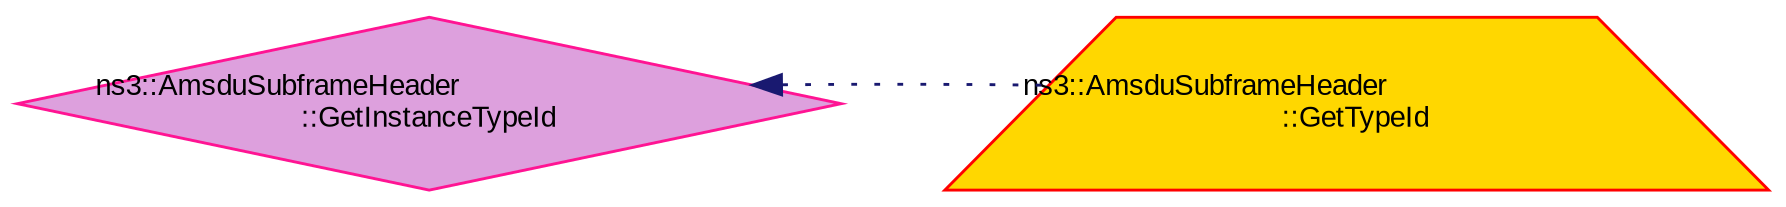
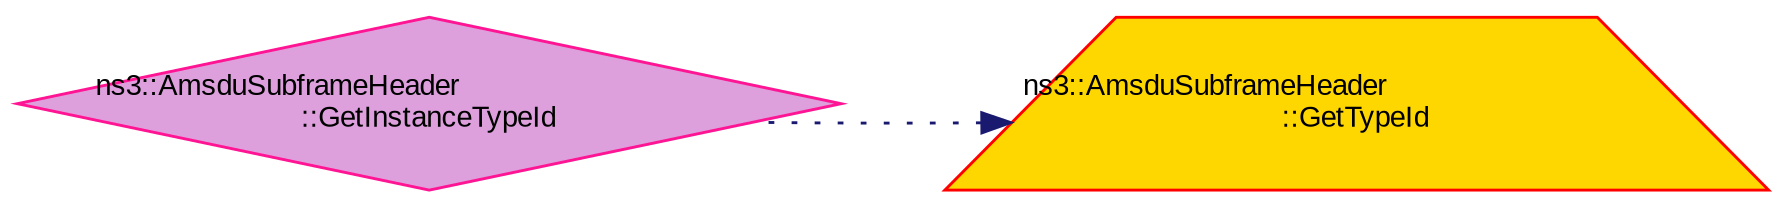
edge "ns3::AmsduSubframeHeader ::GetTypeId" -> "ns3::AmsduSubframeHeader ::GetInstanceTypeId": reversed
